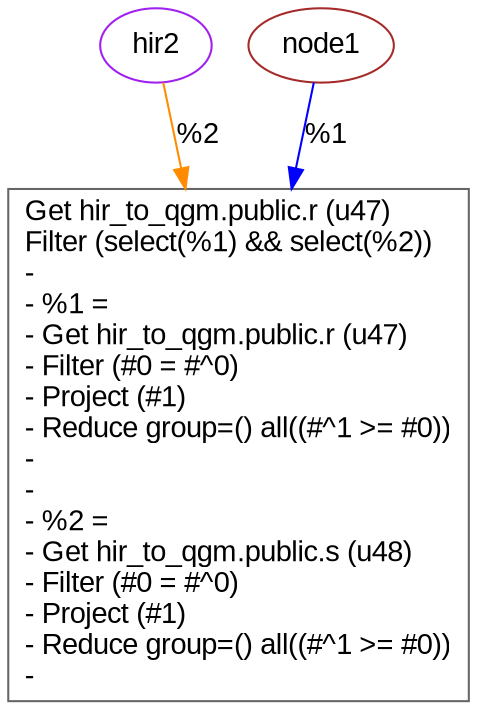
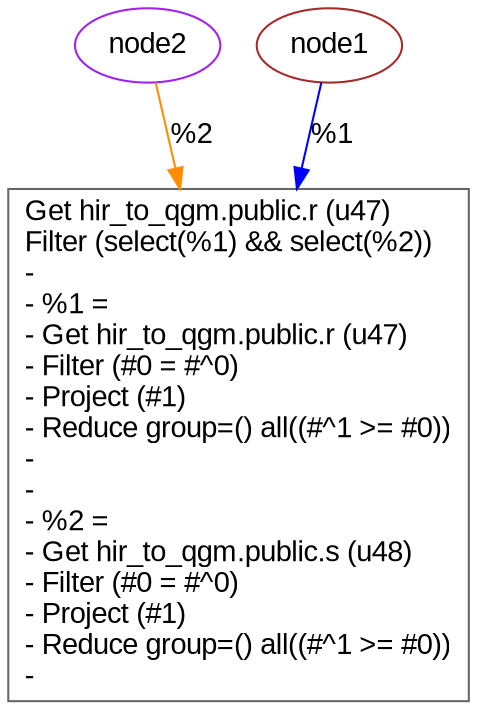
node "hir2": label "hir2" -> "node2"
